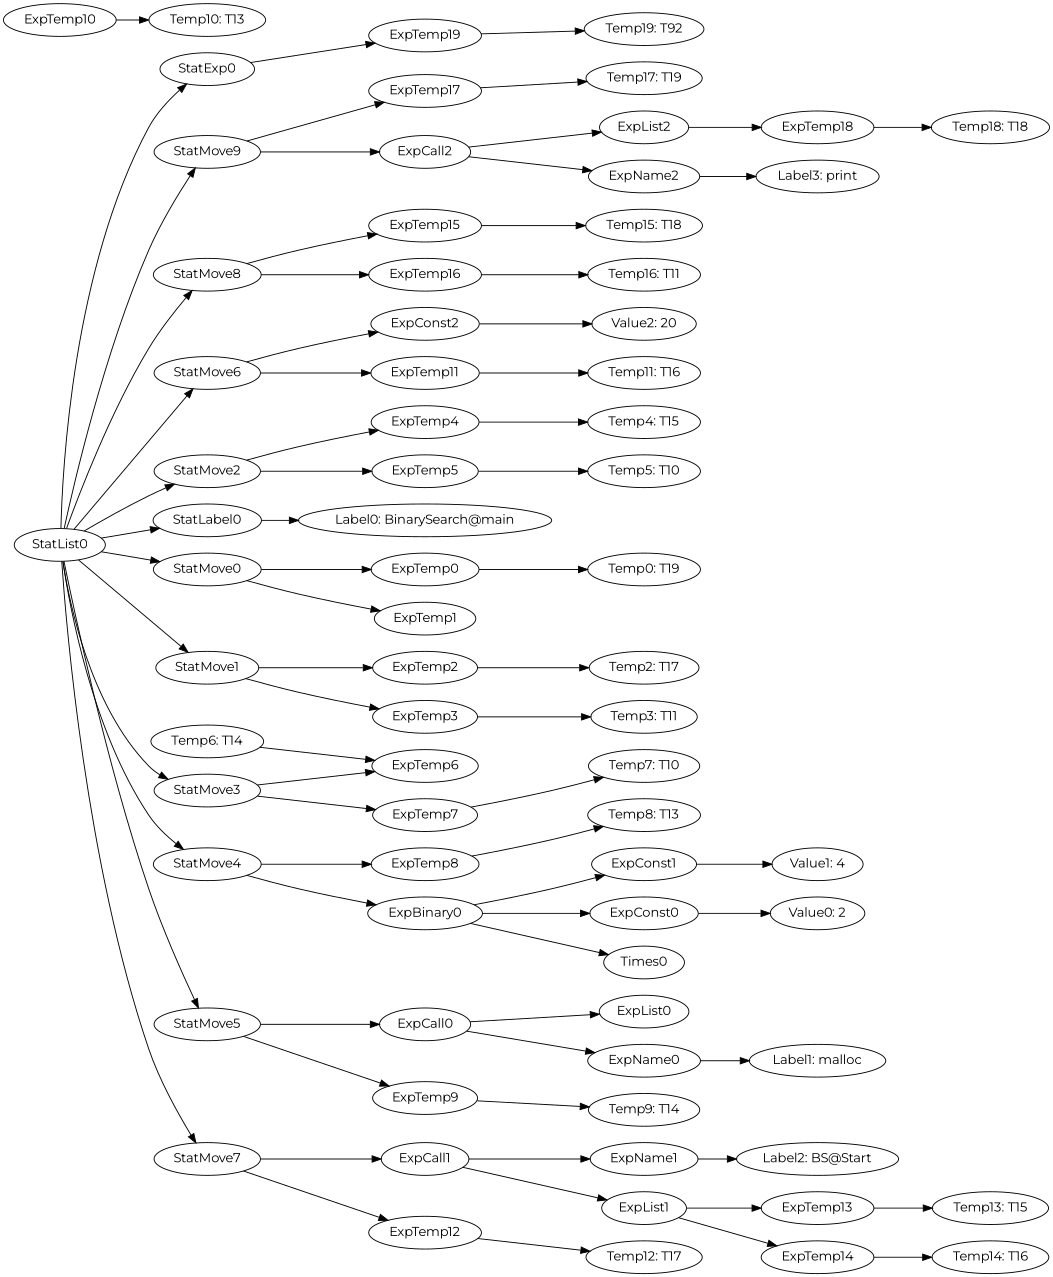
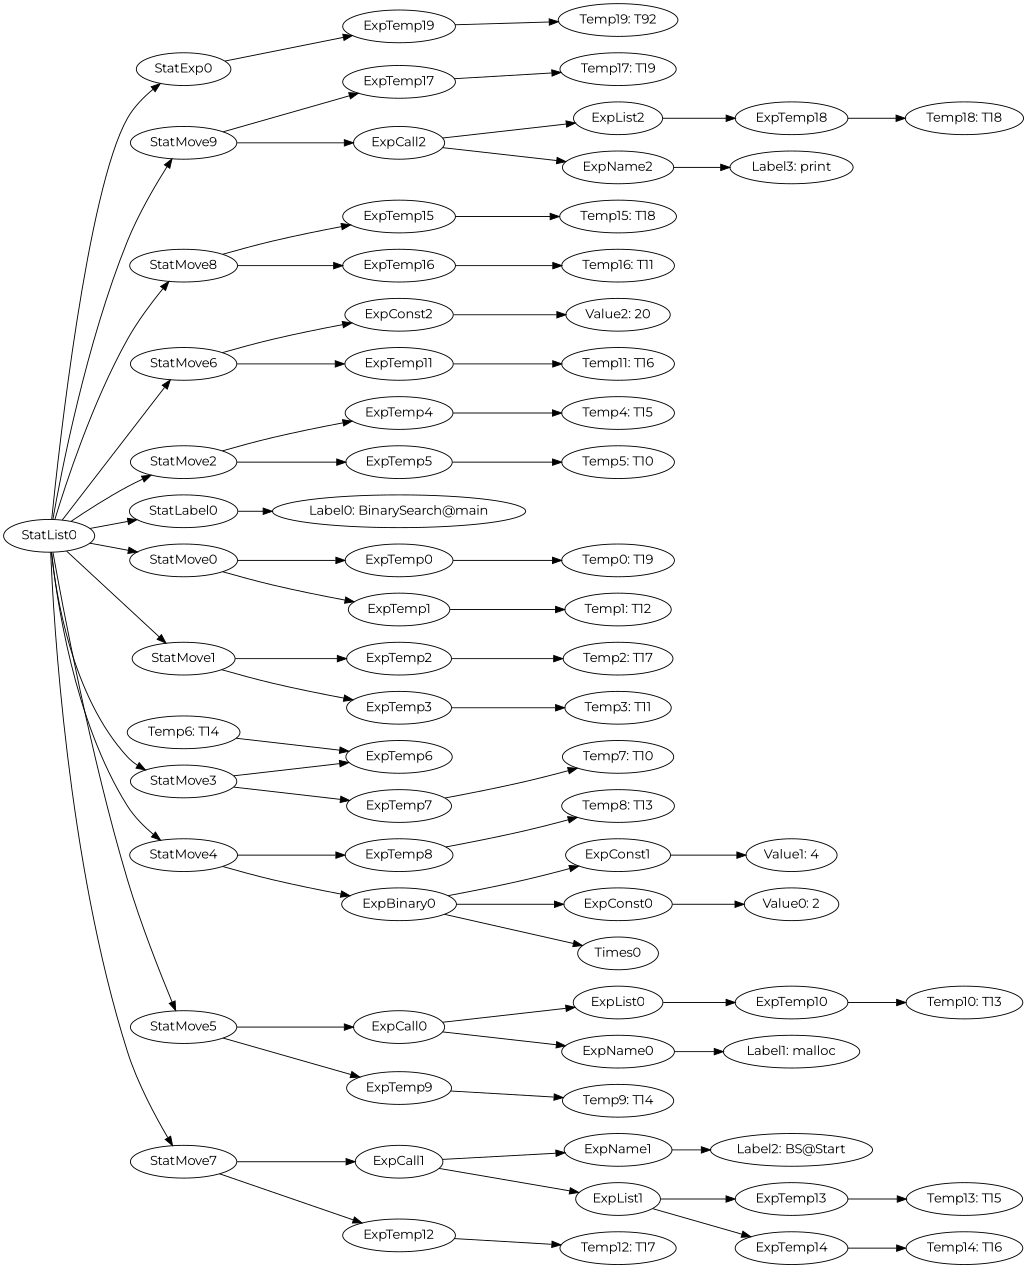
node "Temp1: T12": added
edge "ExpList0" -> "ExpTemp10": added
